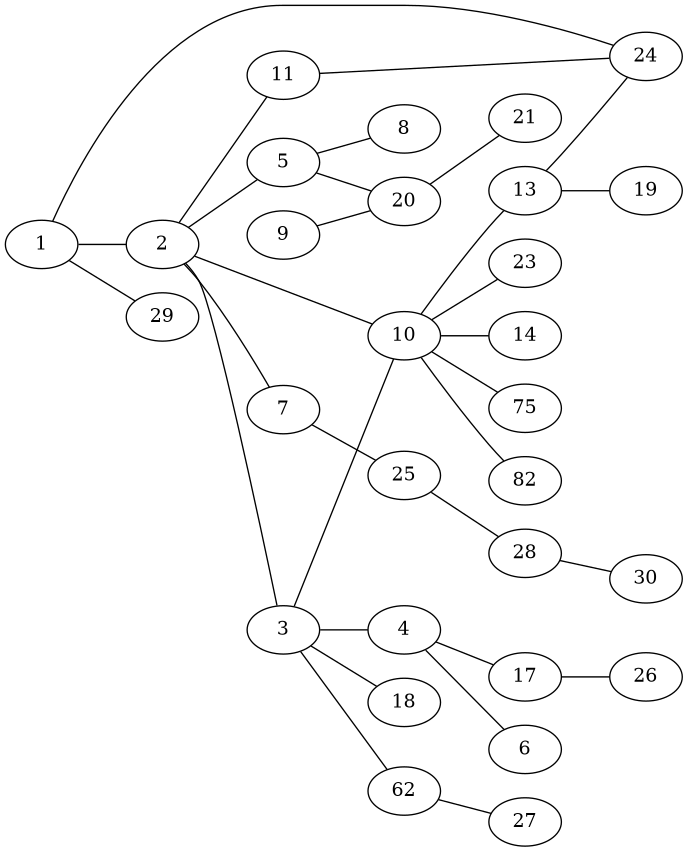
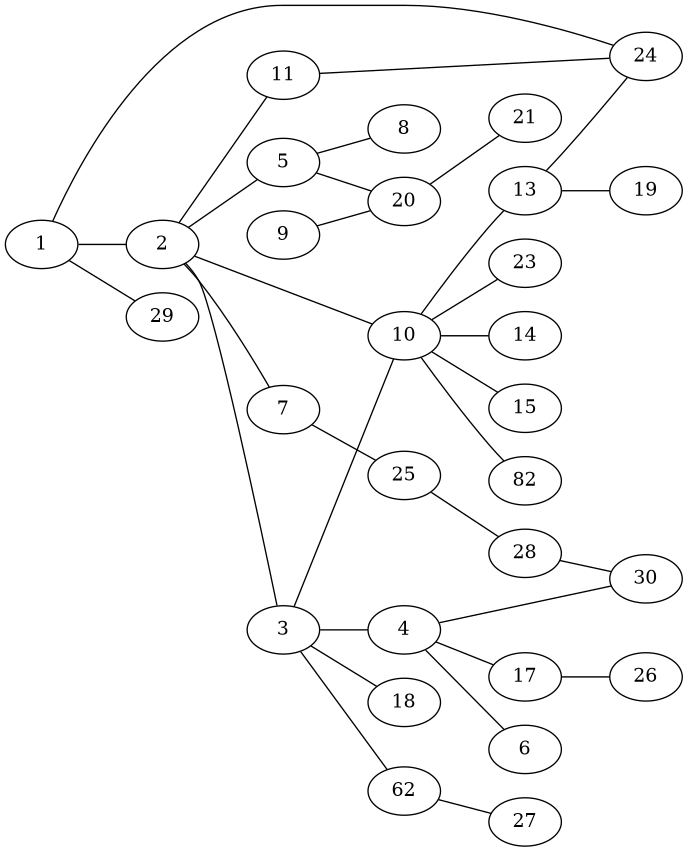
node "75": label "75" -> "15"
edge "30" -- "4": added
